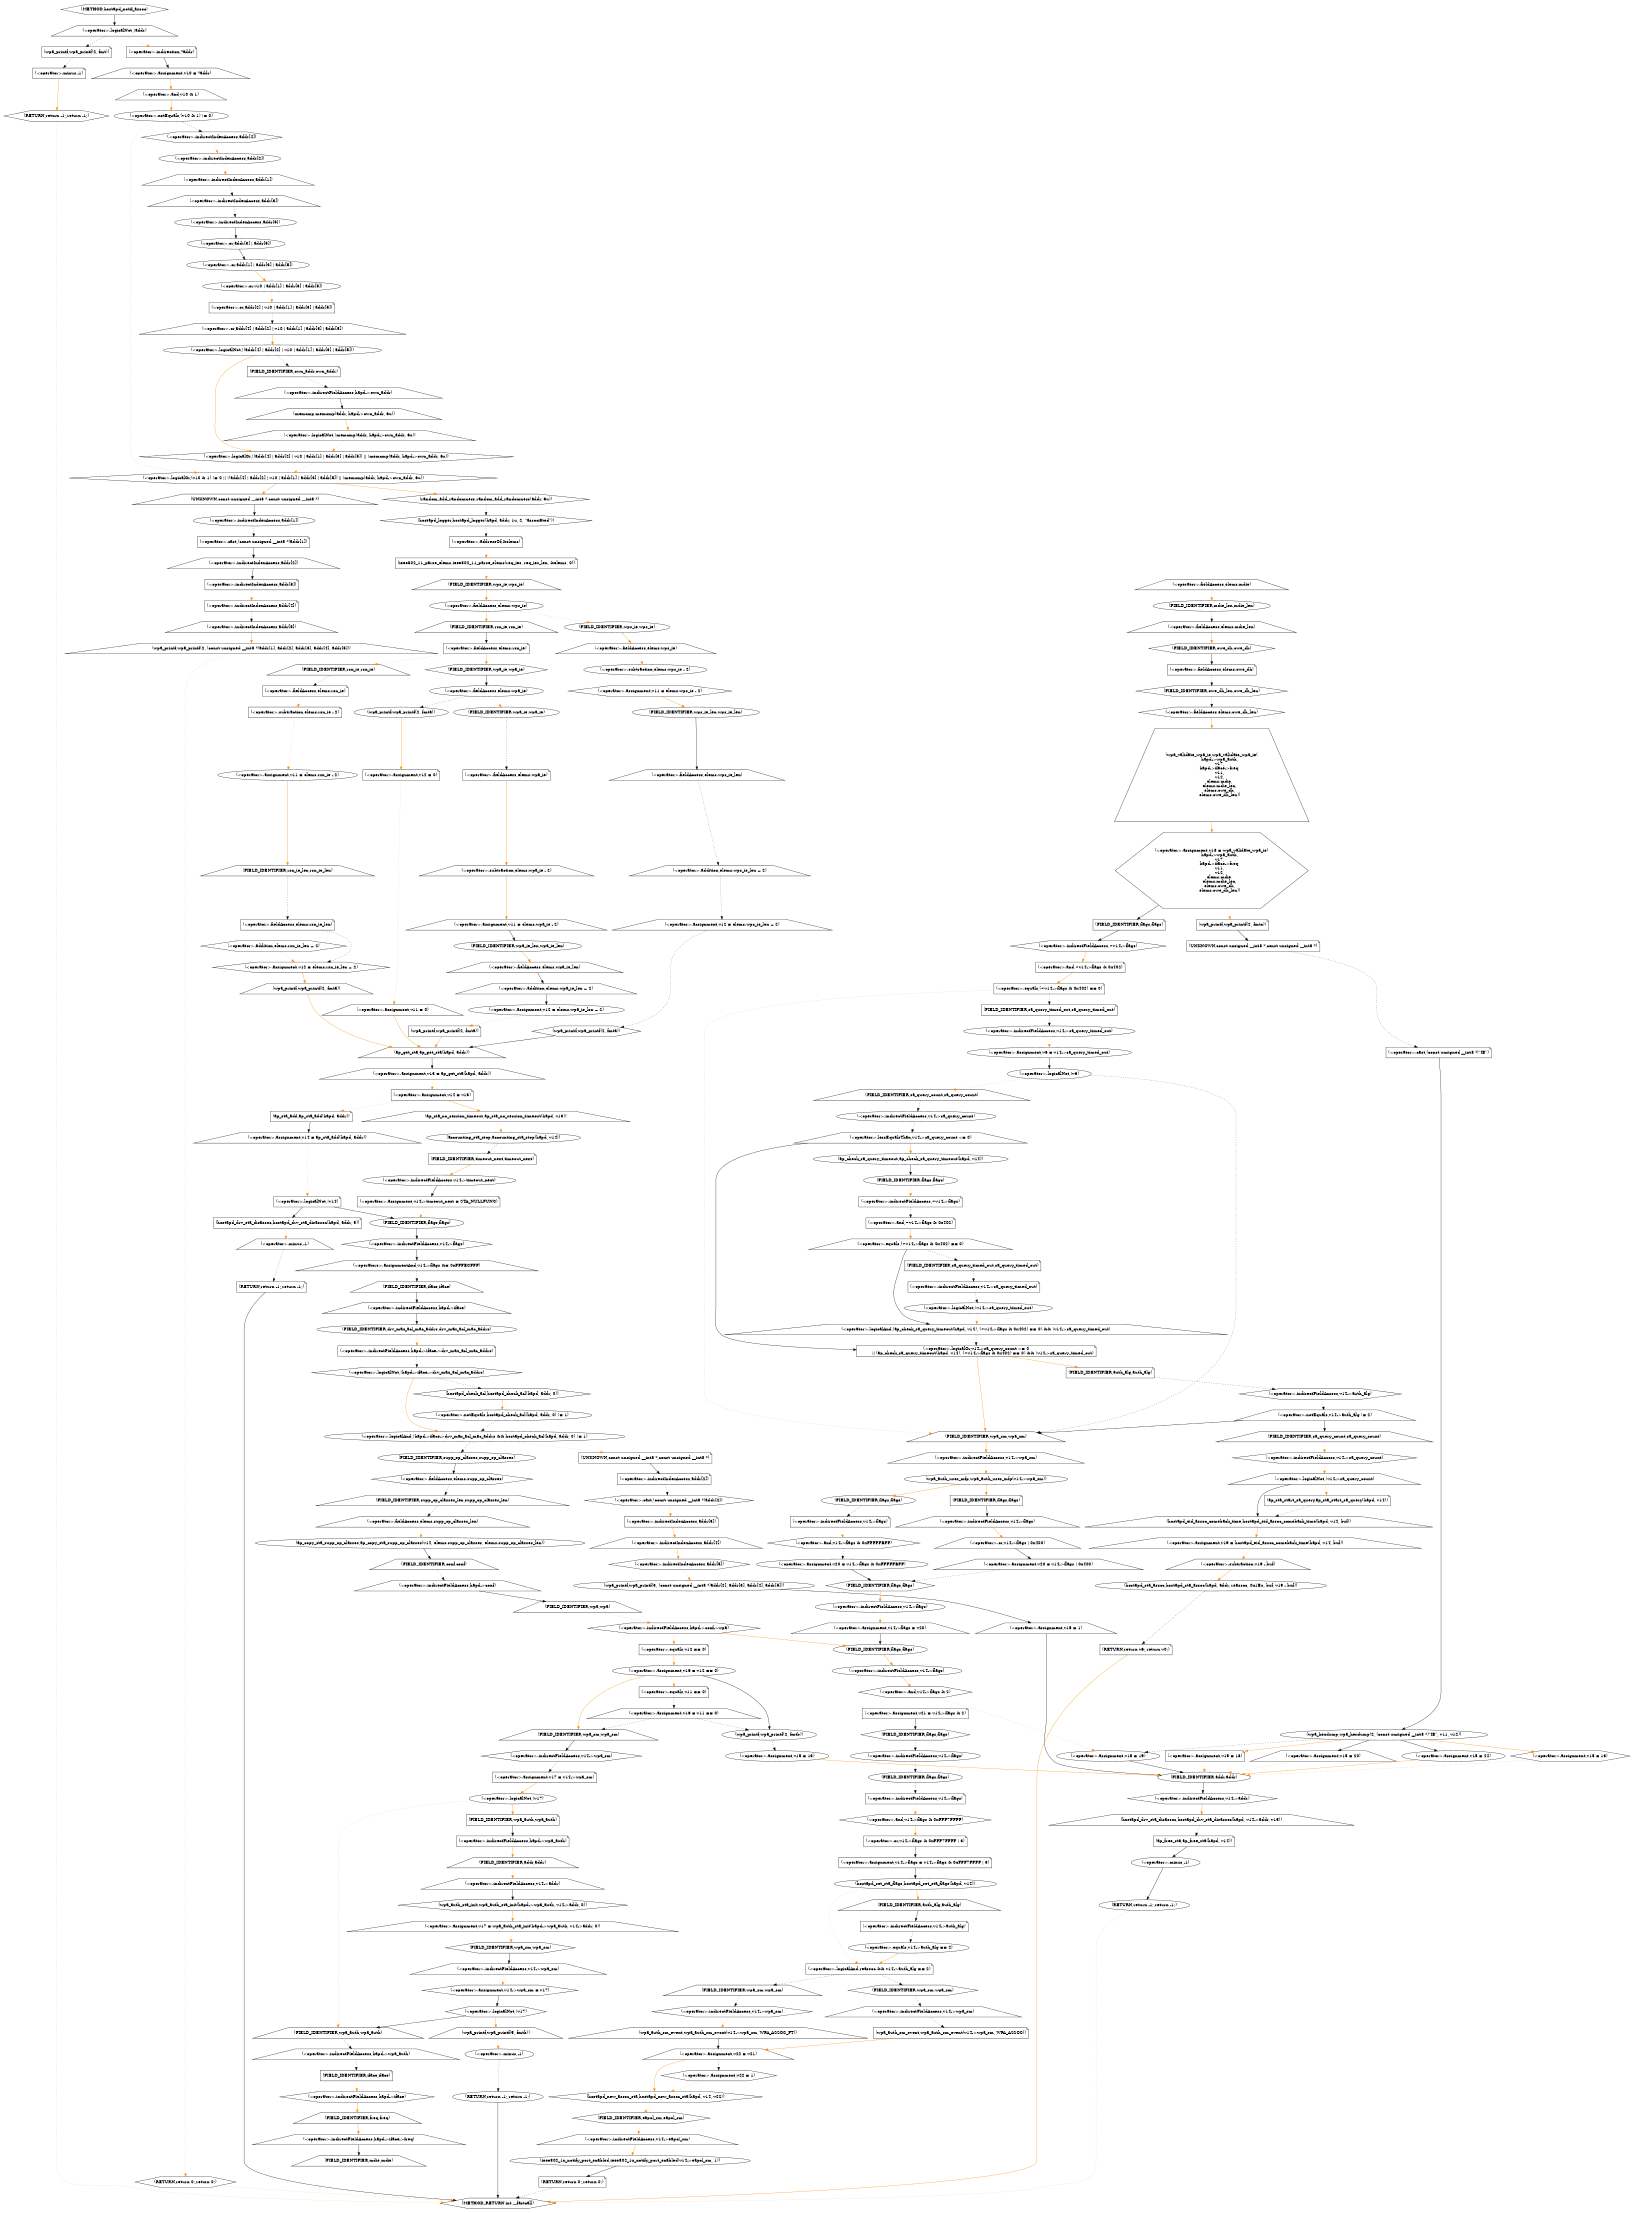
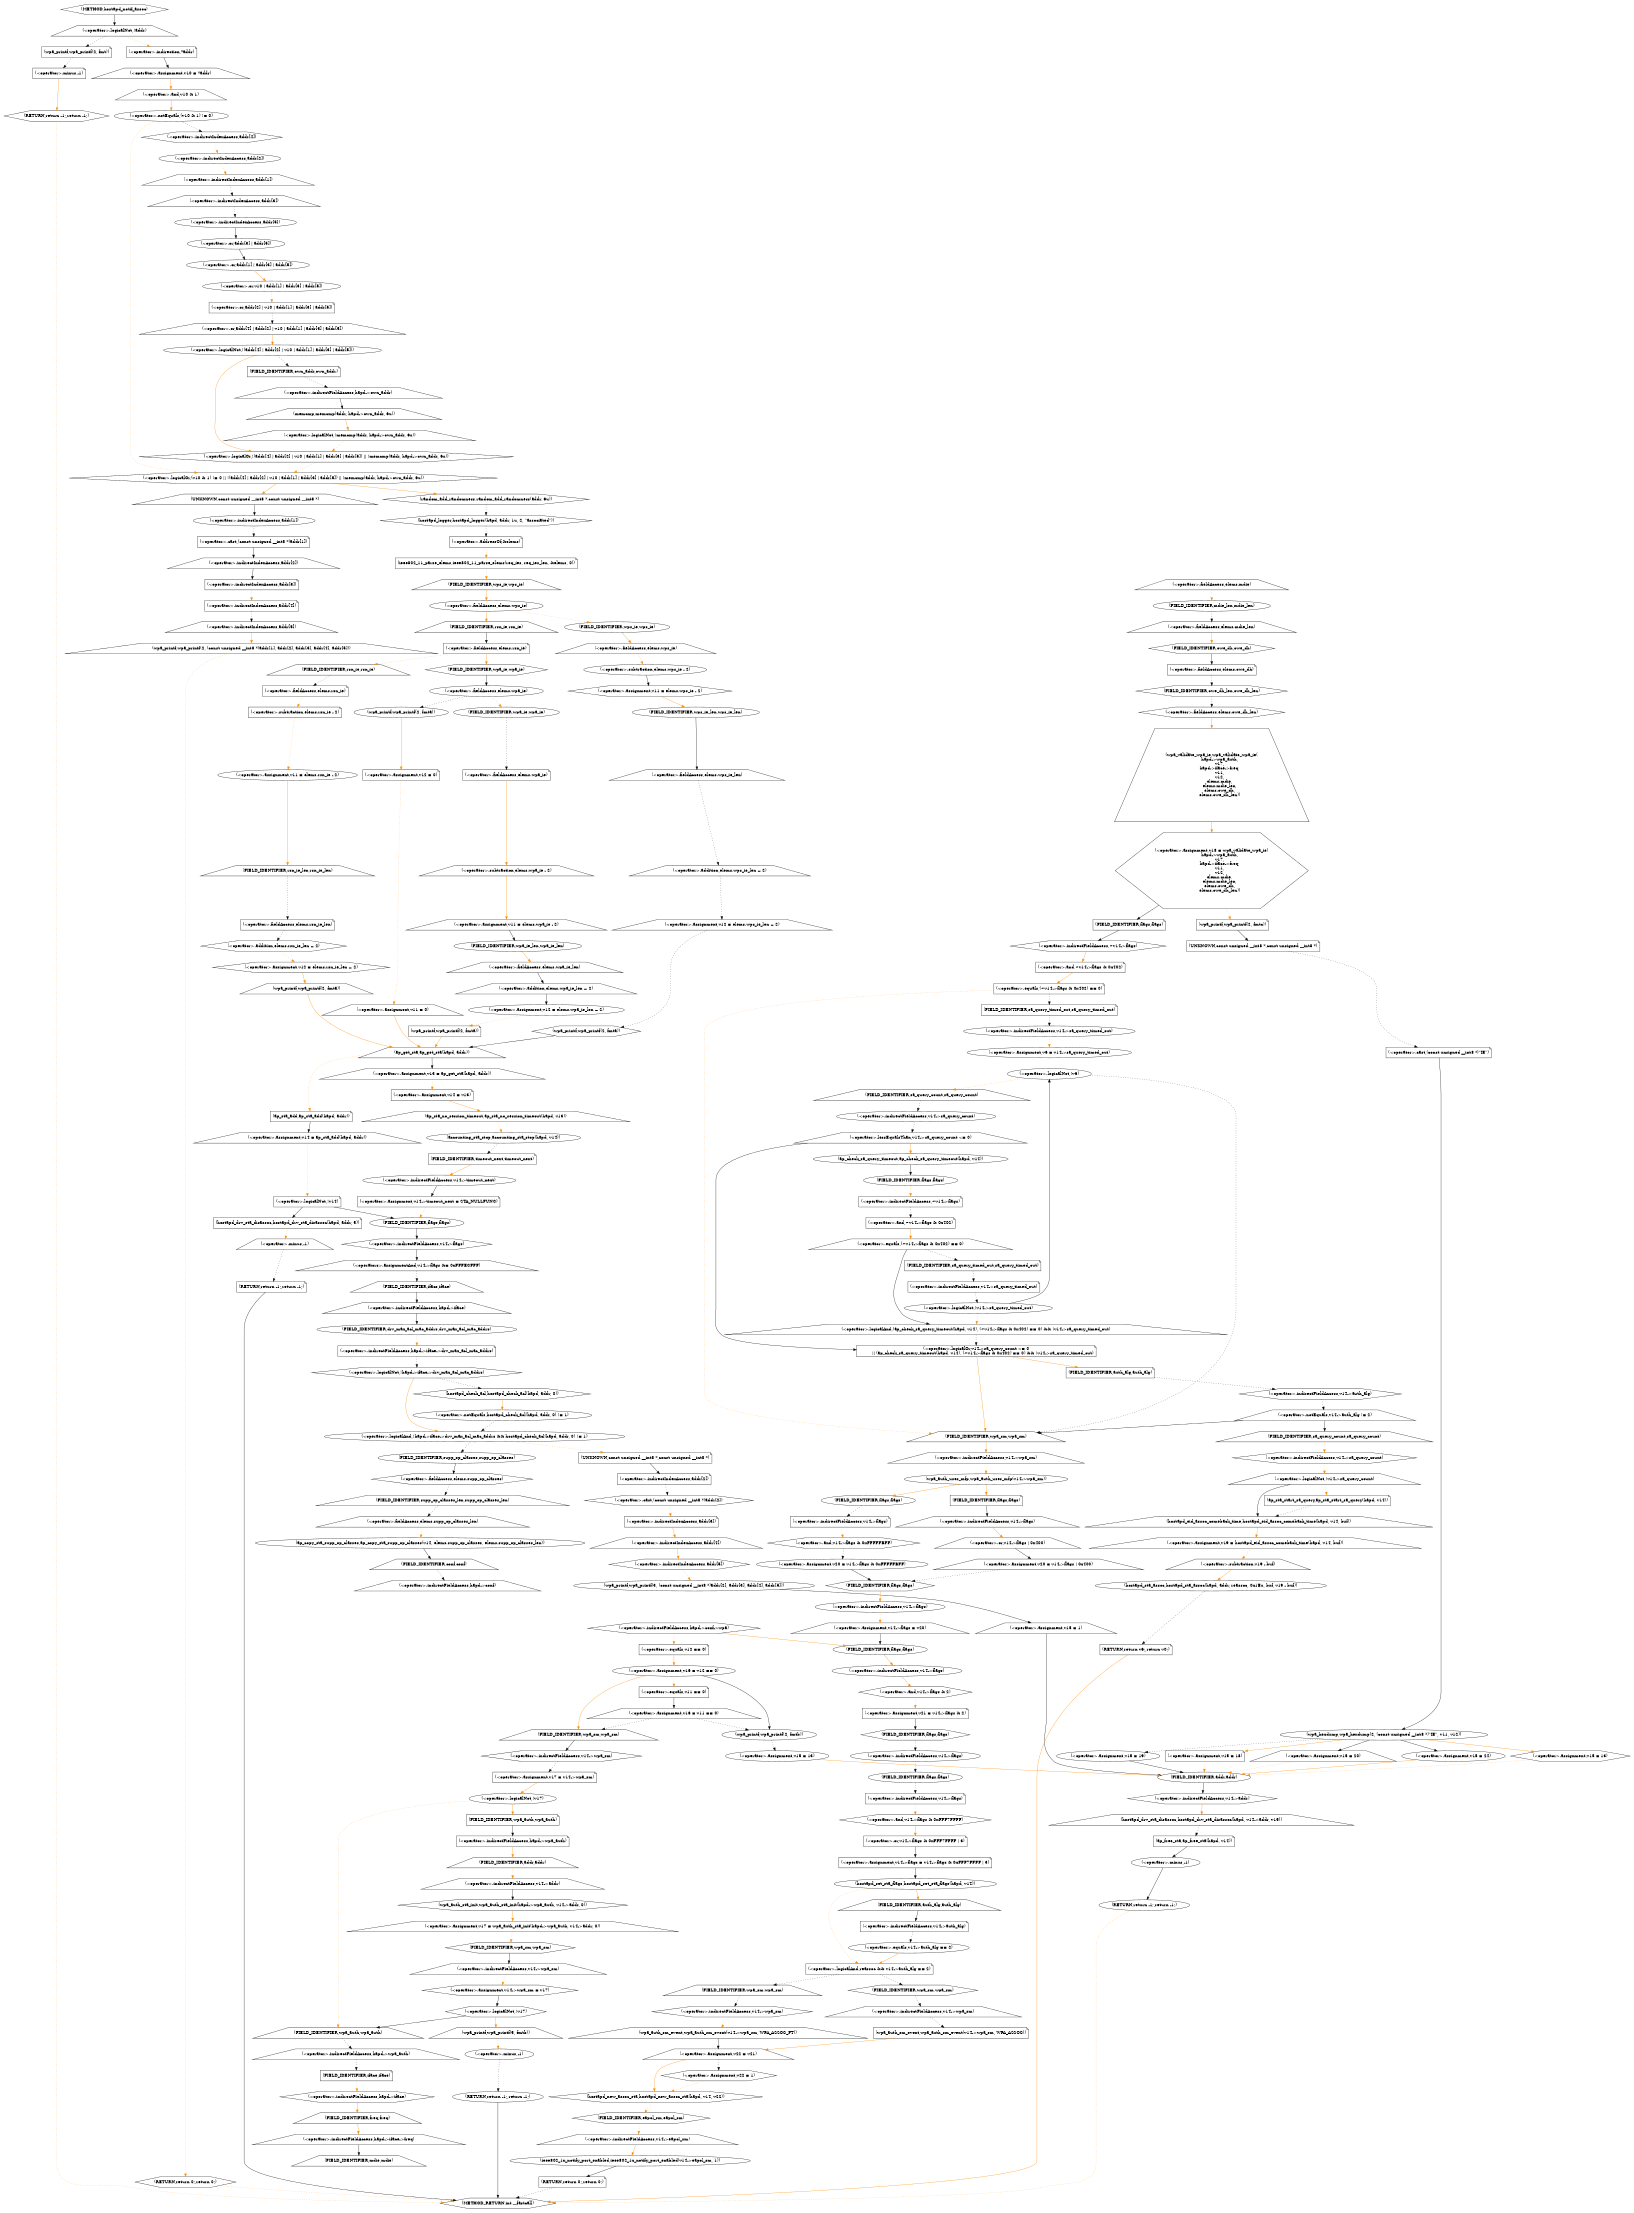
edge "(<operator>.subtraction,elems.wps_ie - 2)" -> "(<operator>.assignment,v11 = elems.wps_ie - 2)": added
edge "(<operator>.fieldAccess,elems.rsn_ie_len)" -> "(<operator>.assignment,v12 = elems.rsn_ie_len + 2)": now "(<operator>.fieldAccess,elems.rsn_ie_len)" -> "(<operator>.addition,elems.rsn_ie_len + 2)"
edge "(<operator>.assignment,v6 = v14->sa_query_timed_out)" -> "(<operator>.logicalNot,!v6)": now "(<operator>.logicalNot,!v14->sa_query_timed_out)" -> "(<operator>.logicalNot,!v6)"
edge "(<operator>.assignment,v14 = v13)" -> "(ap_sta_add,ap_sta_add(hapd, addr))": now "(ap_get_sta,ap_get_sta(hapd, addr))" -> "(ap_sta_add,ap_sta_add(hapd, addr))"
node "(FIELD_IDENTIFIER,wpa,wpa)": removed
edge "(<operator>.equals,v11 == 0)" -> "(<operator>.assignment,v16 = v11 == 0)": style dotted -> solid
edge "(<operator>.and,v14->flags & 2)" -> "(<operator>.assignment,v15 = 19)": now "(<operator>.and,v14->flags & 2)" -> "(<operator>.assignment,v21 = v14->flags & 2)"
